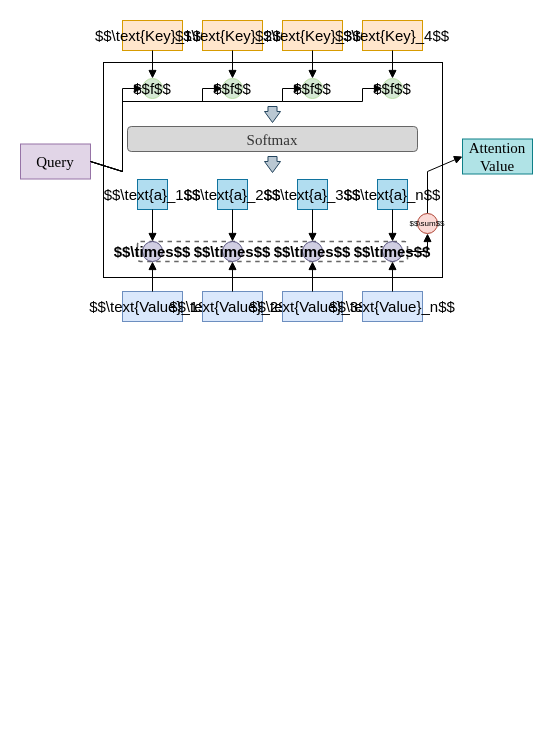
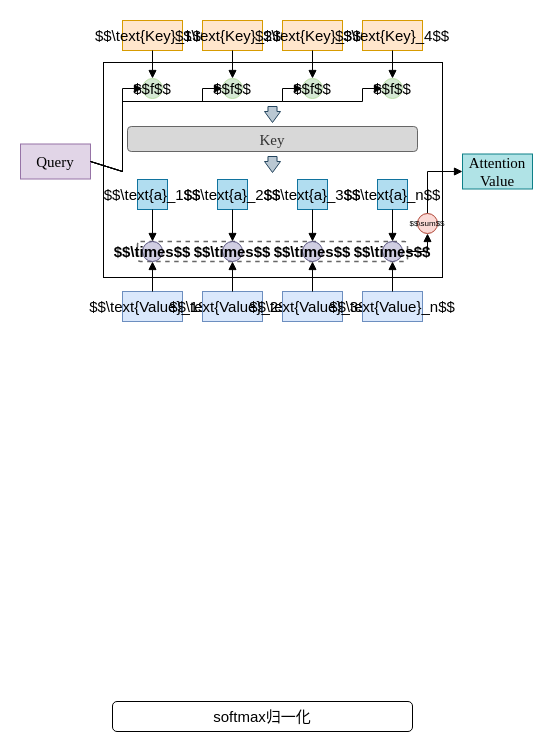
node "Softmax": label "Softmax" -> "Key"
node "Attention Value": moved (498, 157) -> (498, 172)
node "softmax归一化": added
